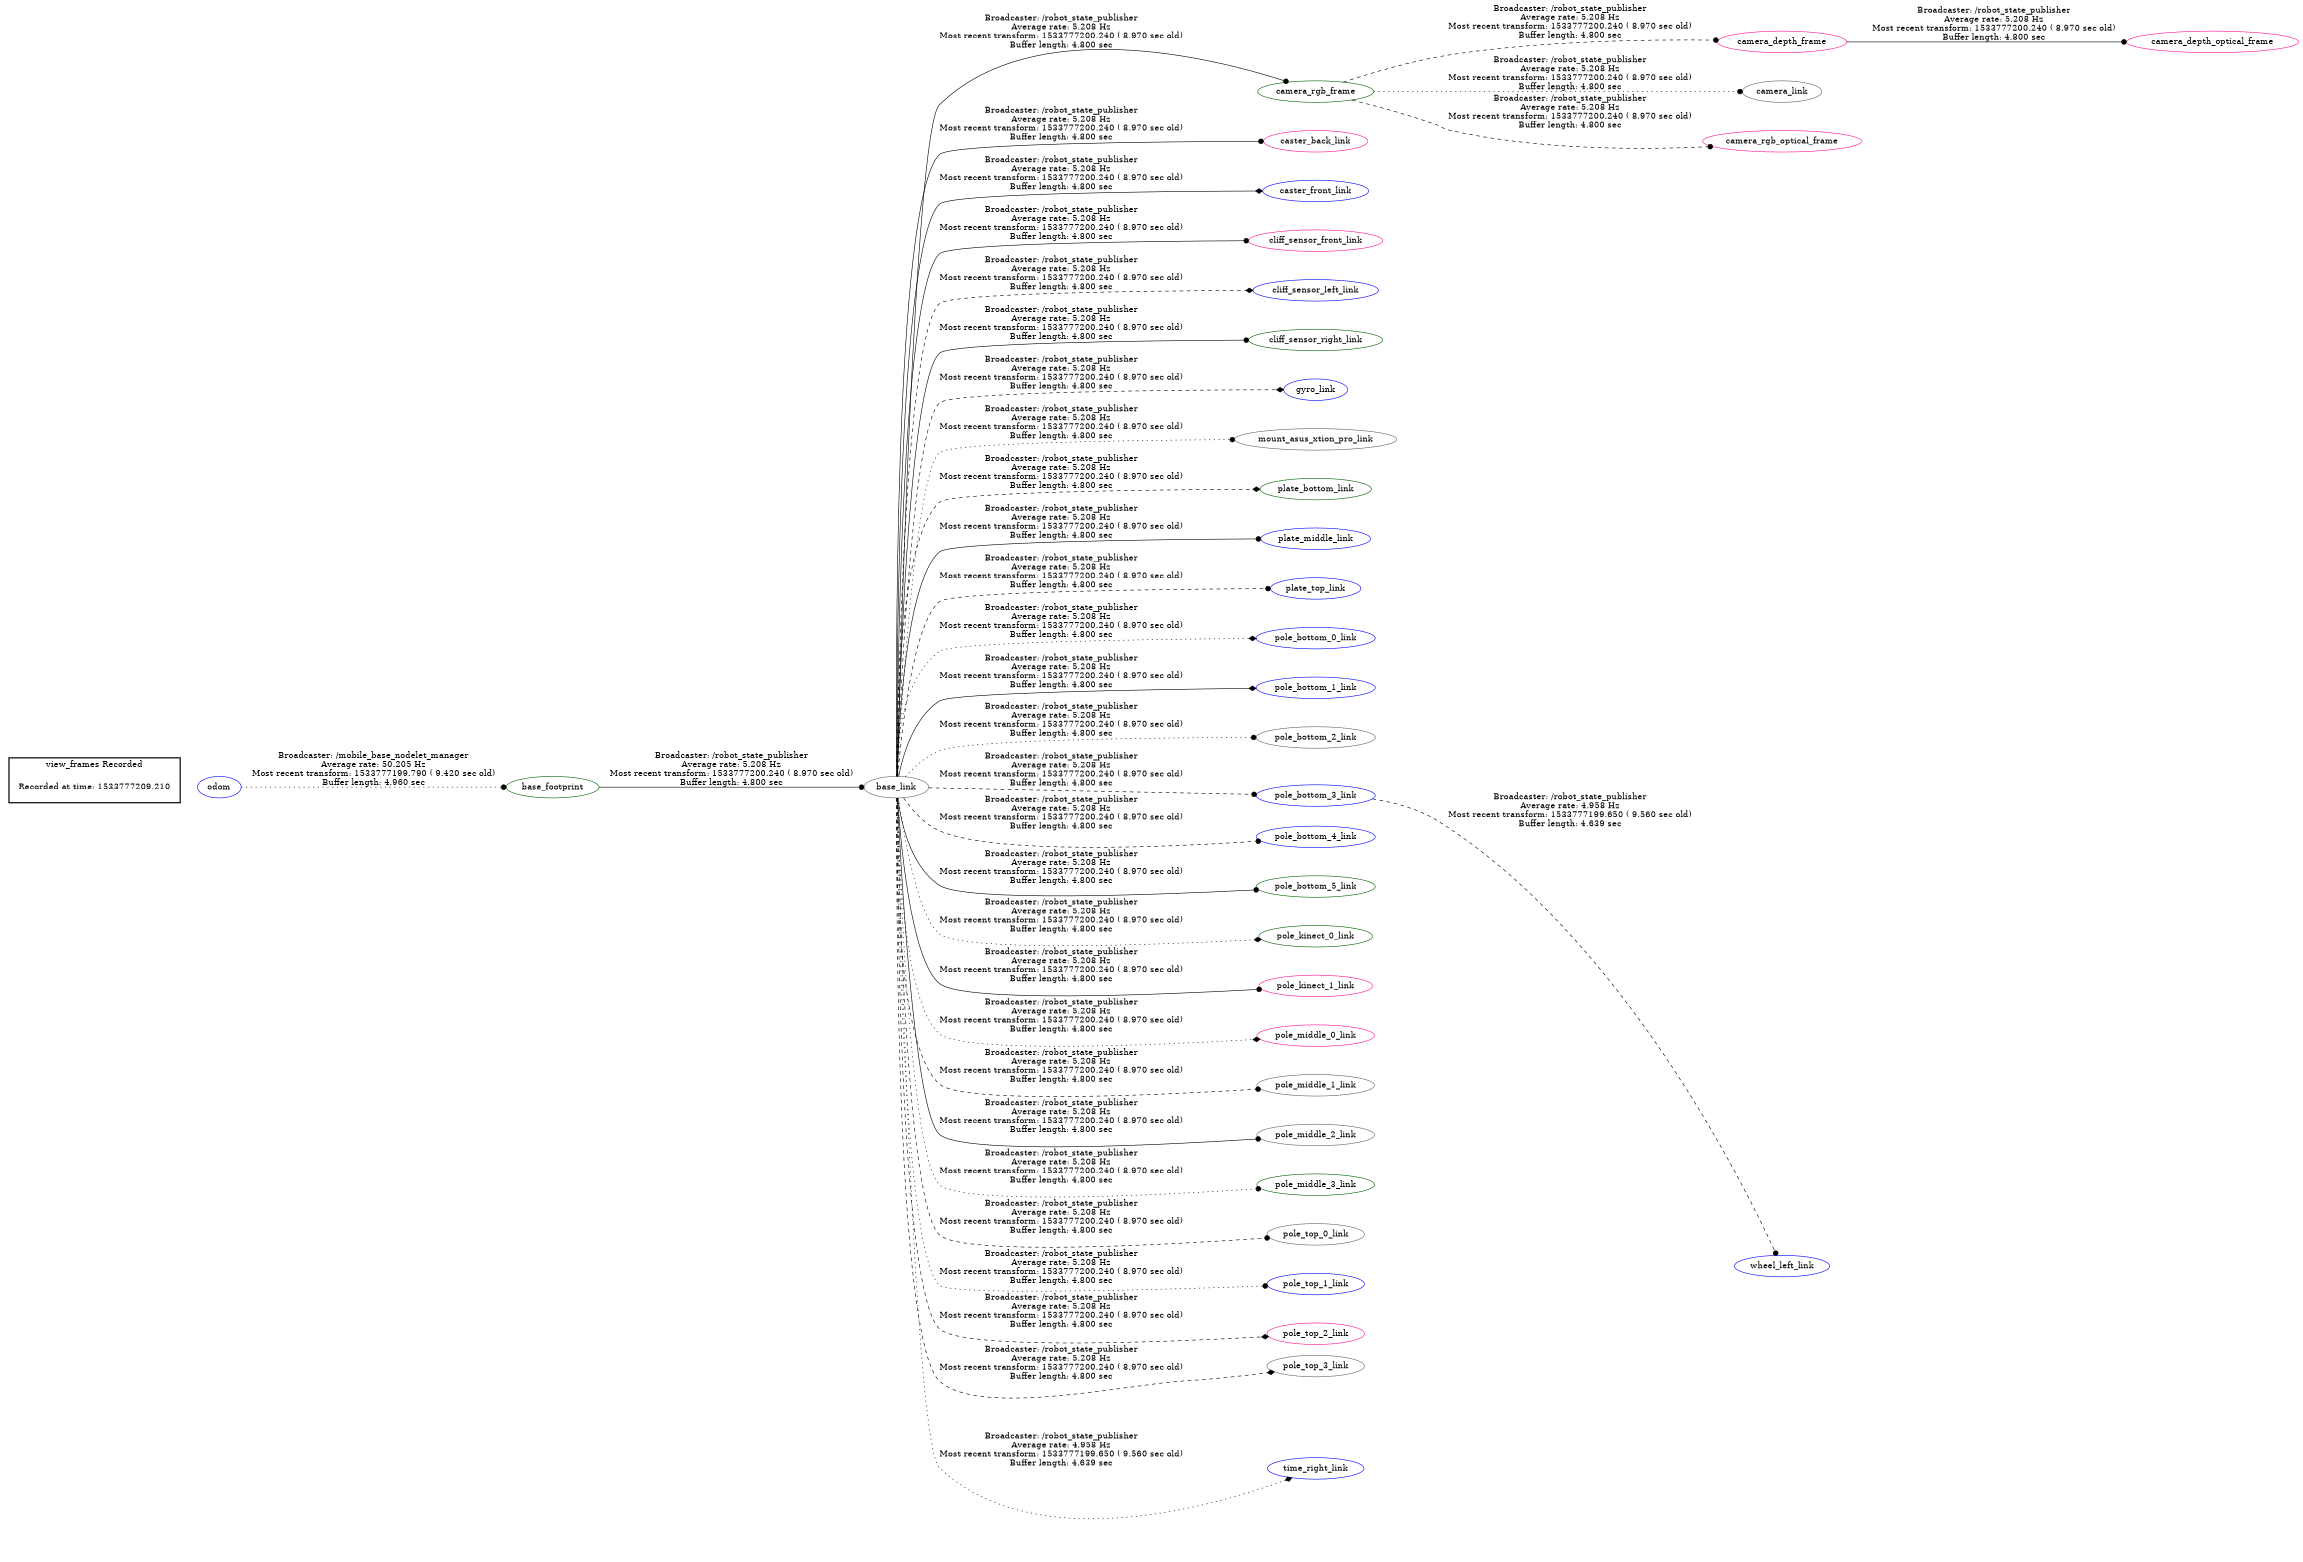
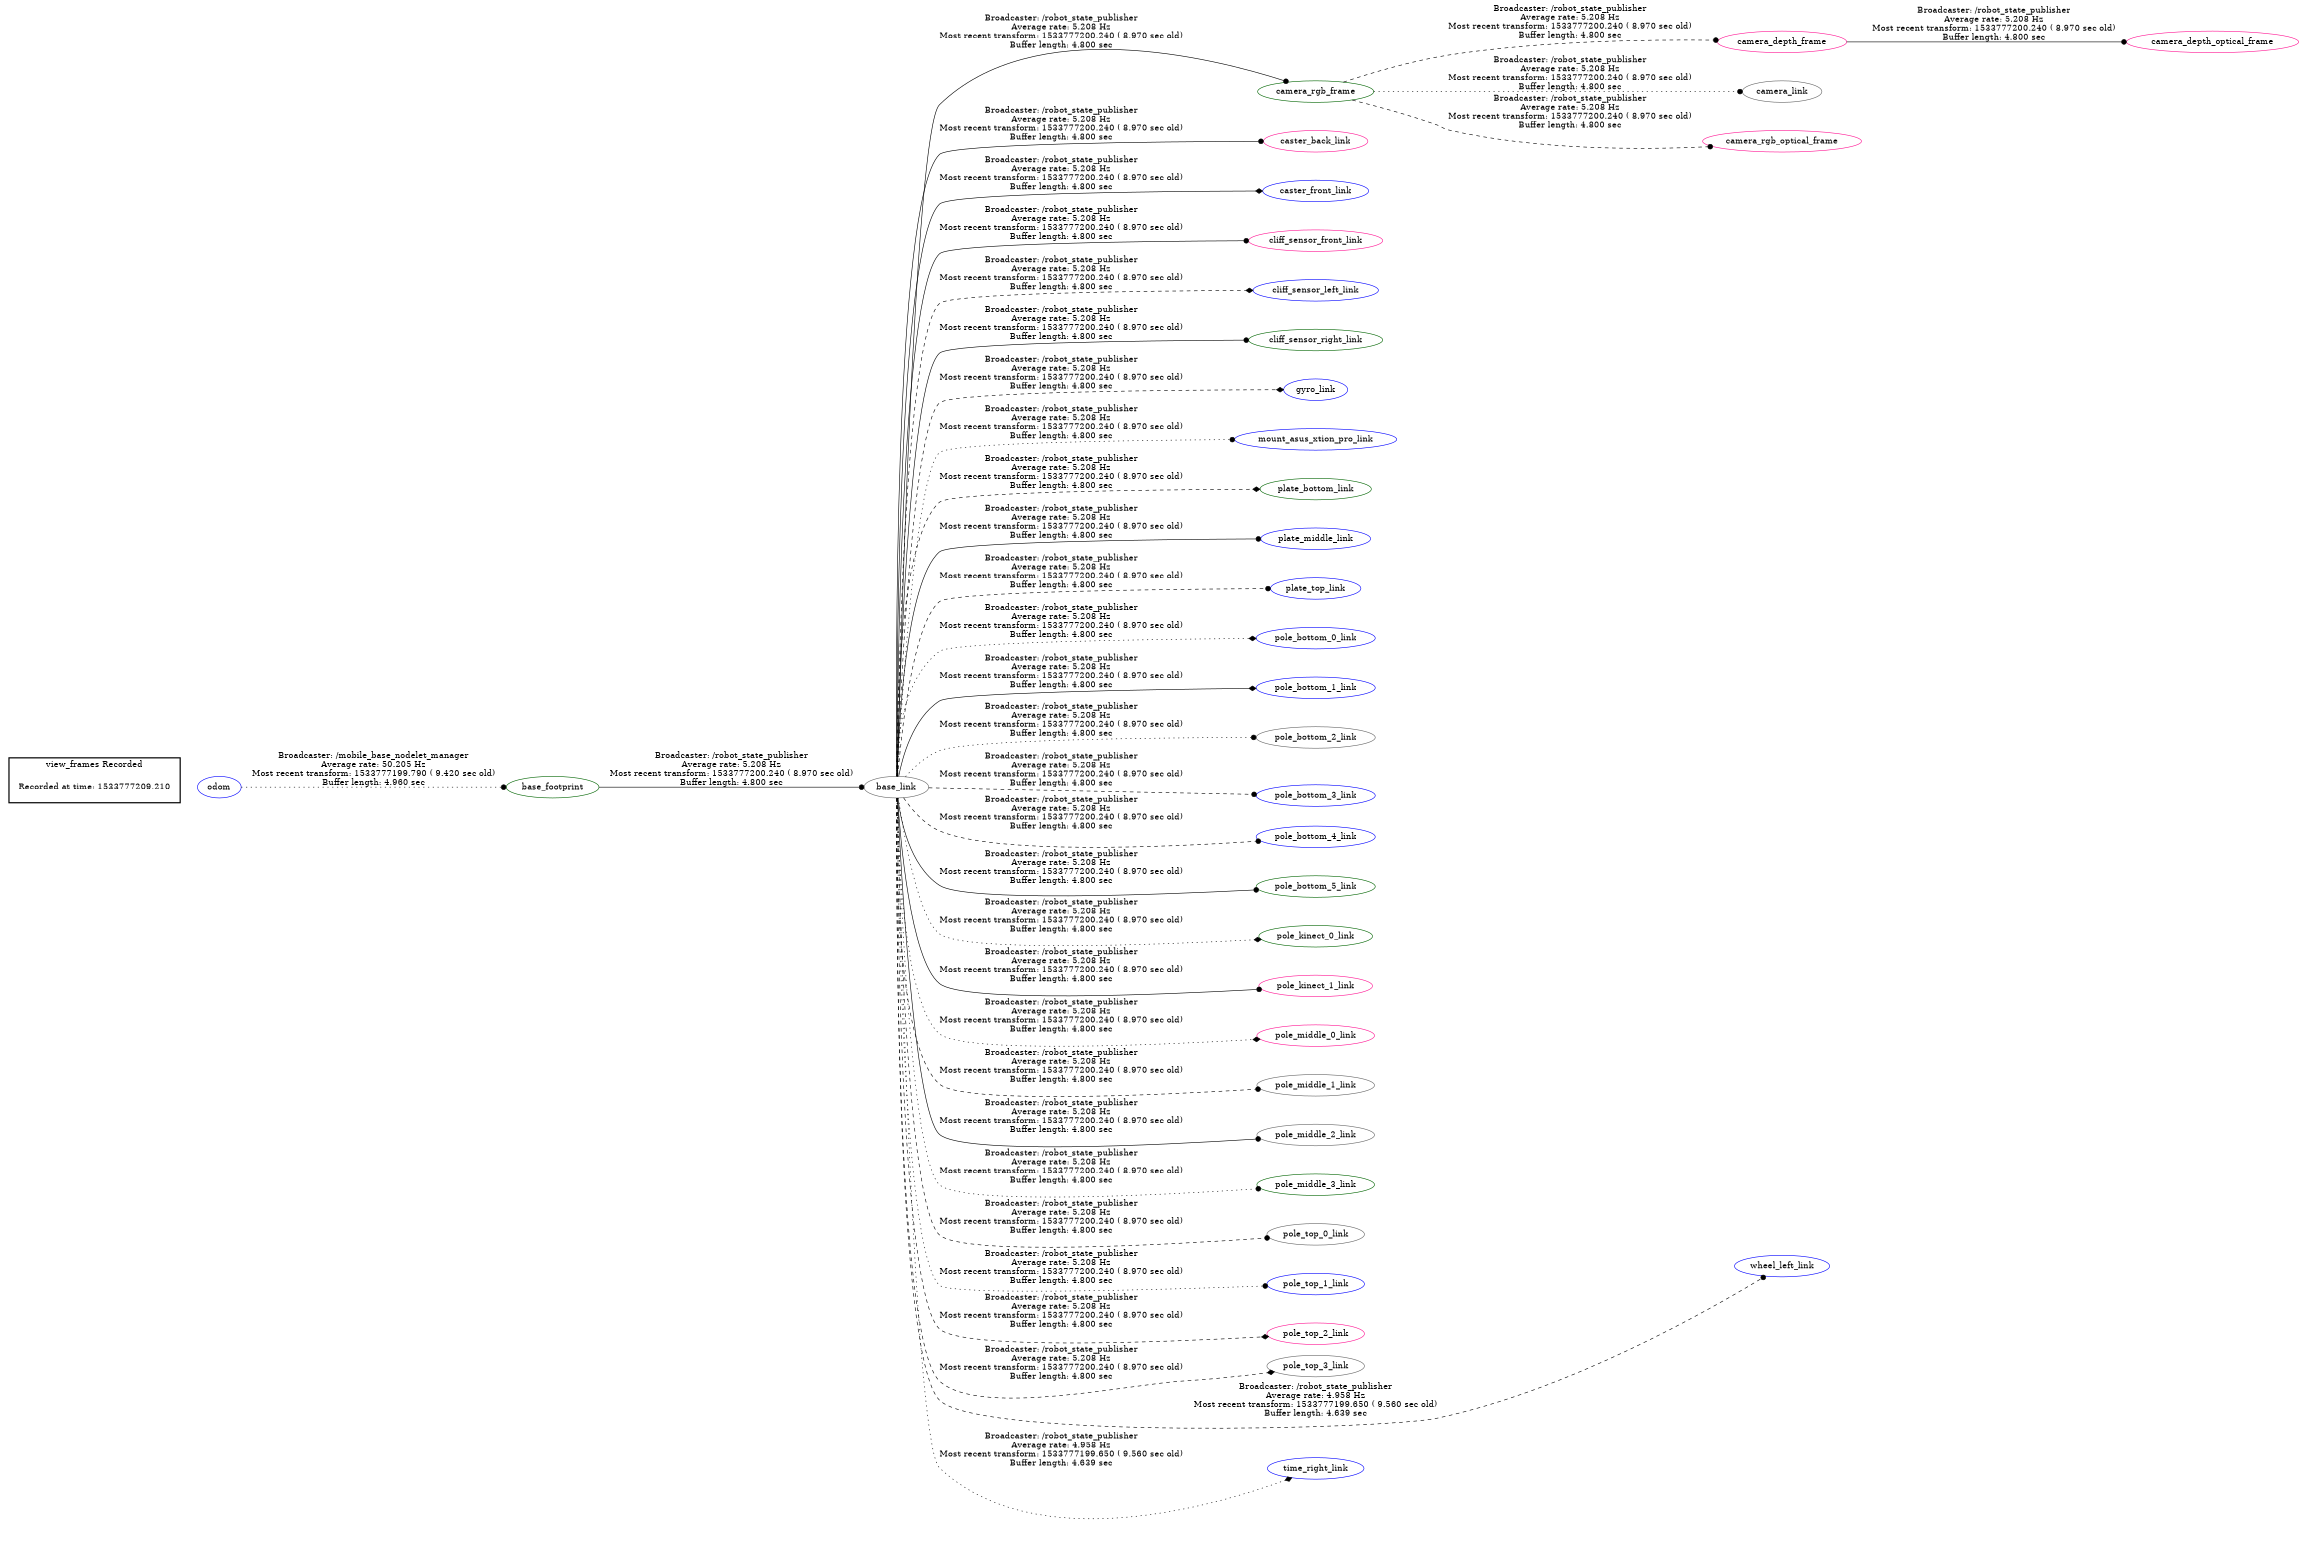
node "mount_asus_xtion_pro_link": color gray40 -> blue
edge "pole_bottom_3_link" -> "wheel_left_link": now "base_link" -> "wheel_left_link"
